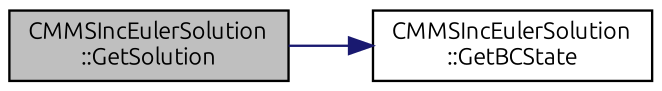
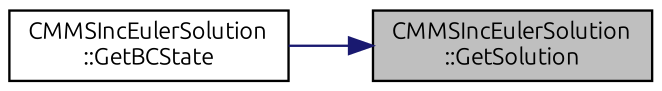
edge "CMMSIncEulerSolution ::GetSolution" -> "CMMSIncEulerSolution ::GetBCState": reversed
